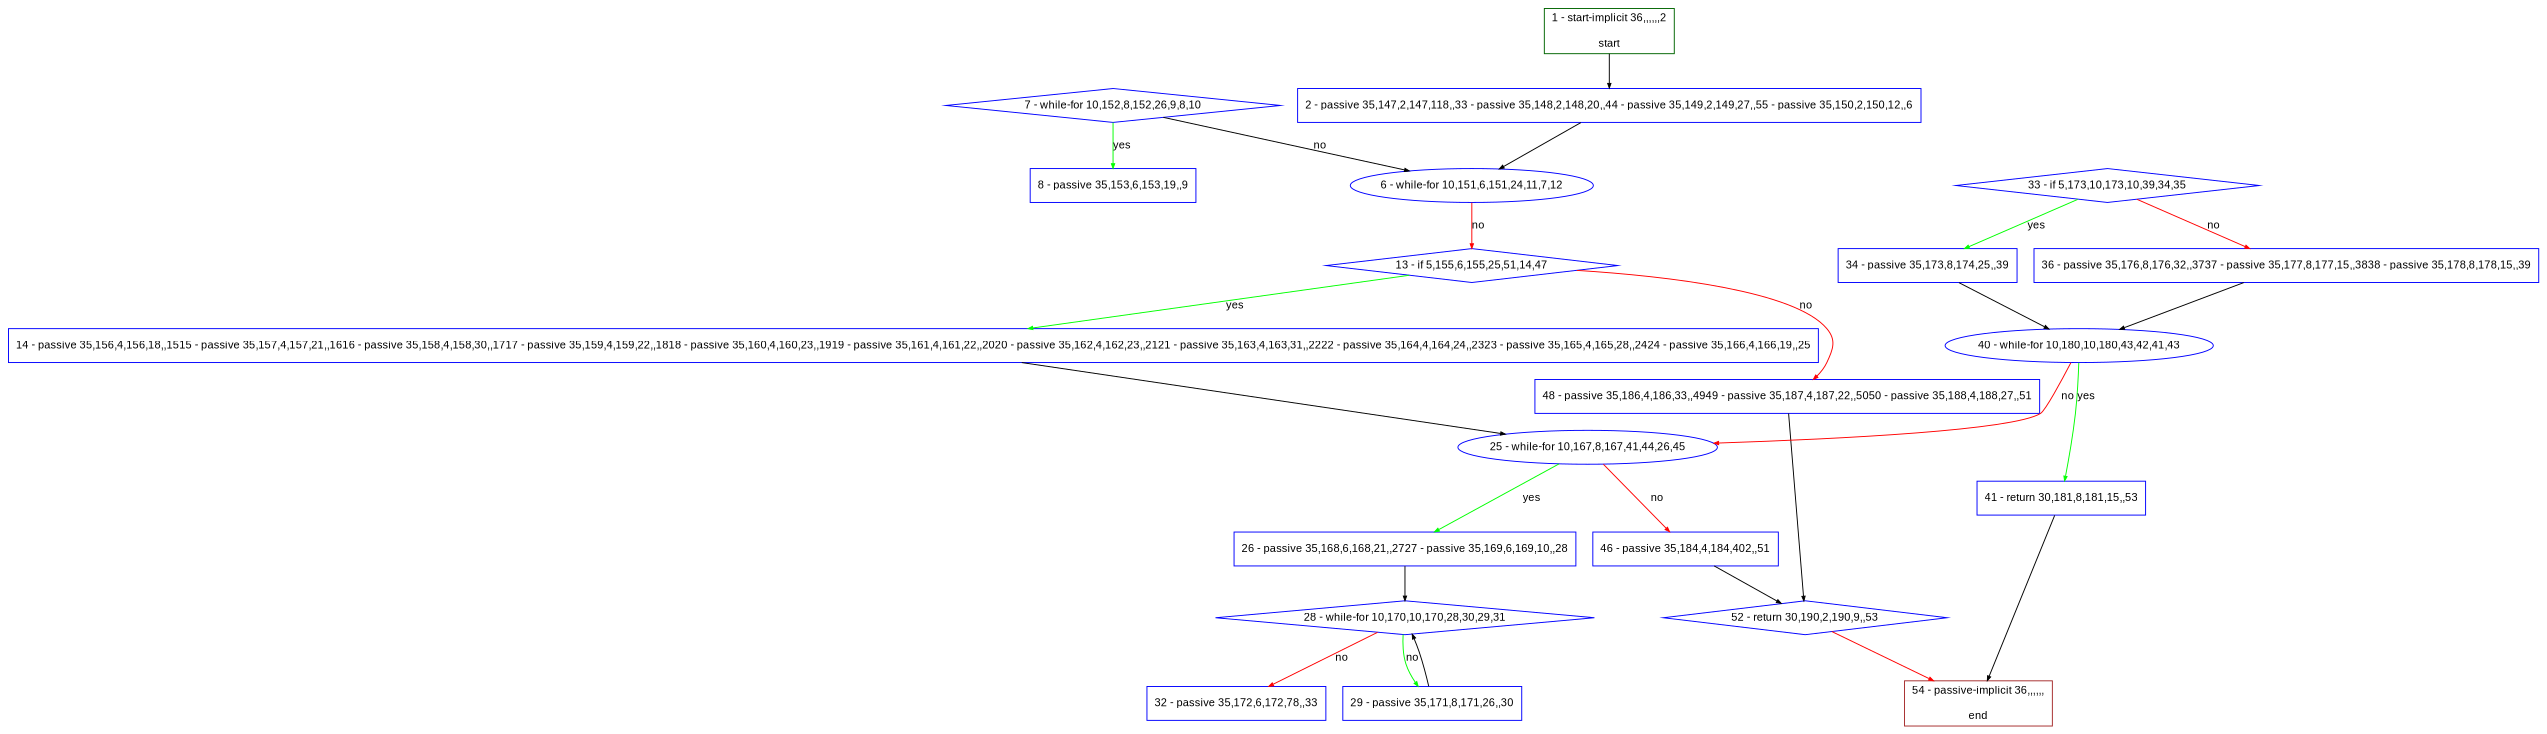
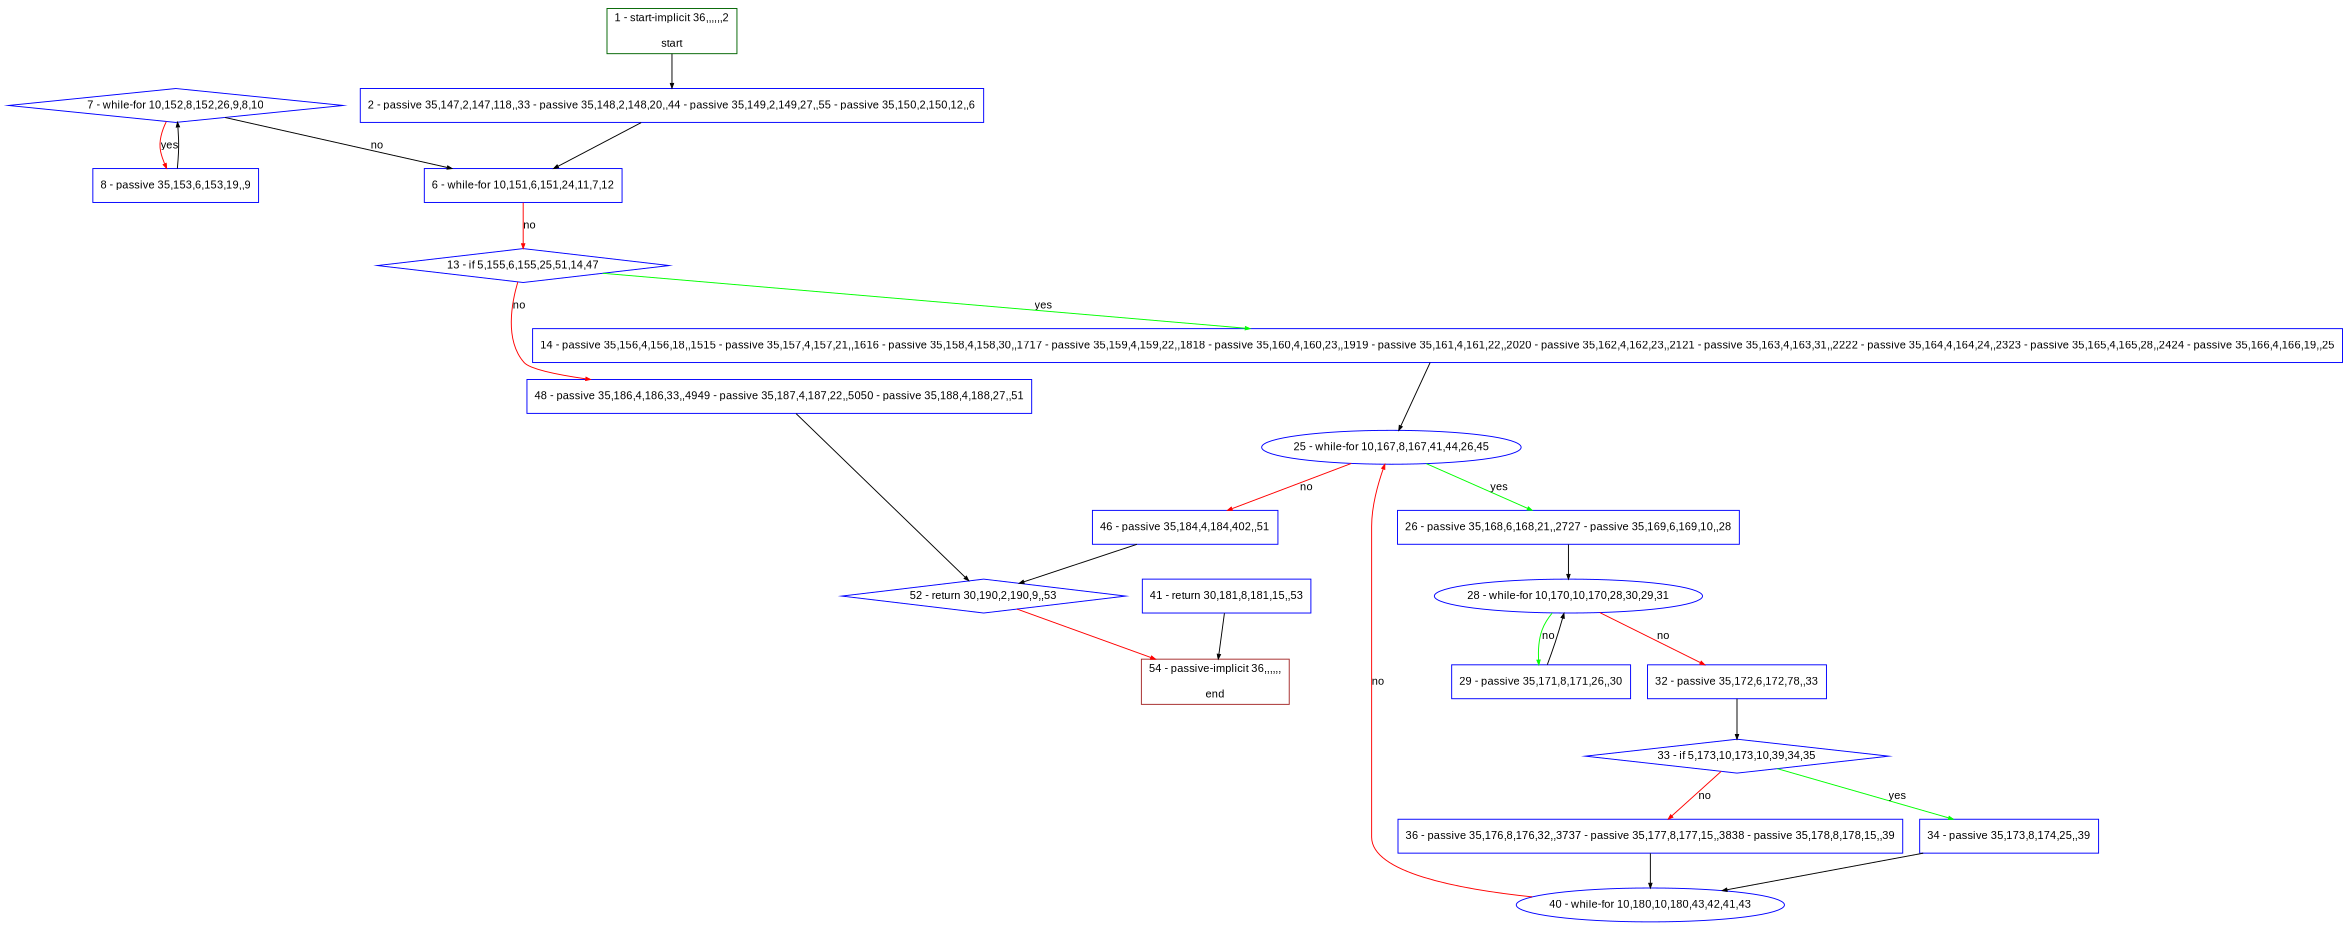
edge "7 - while-for 10,152,8,152,26,9,8,10" -> "8 - passive 35,153,6,153,19,,9": color #00ff00 -> #ff0000
edge "8 - passive 35,153,6,153,19,,9" -> "7 - while-for 10,152,8,152,26,9,8,10": added
node "6 - while-for 10,151,6,151,24,11,7,12": shape ellipse -> box
edge "40 - while-for 10,180,10,180,43,42,41,43" -> "41 - return 30,181,8,181,15,,53": removed, label "yes"
node "28 - while-for 10,170,10,170,28,30,29,31": shape diamond -> ellipse
edge "32 - passive 35,172,6,172,78,,33" -> "33 - if 5,173,10,173,10,39,34,35": added
